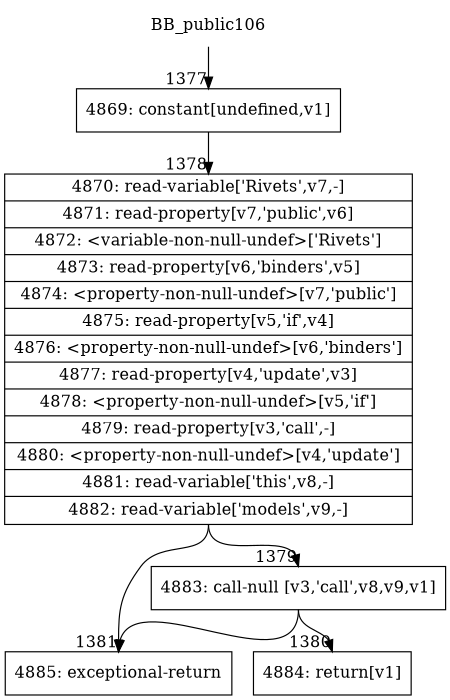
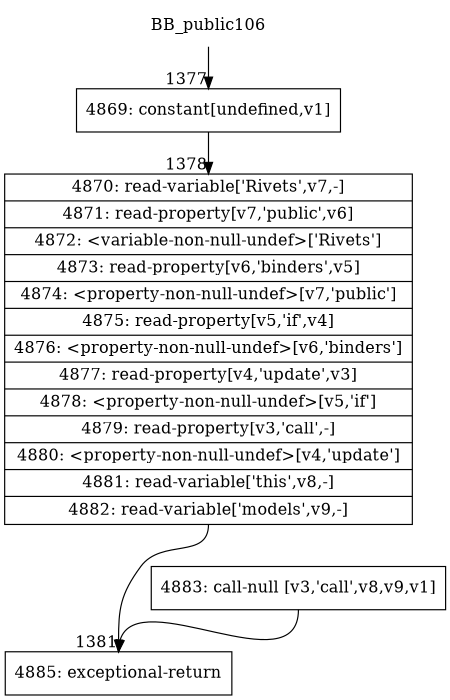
edge "4870: read-variable['Rivets',v7,-]" -> "4883: call-null [v3,'call',v8,v9,v1]": removed
node "4884: return[v1]": removed
